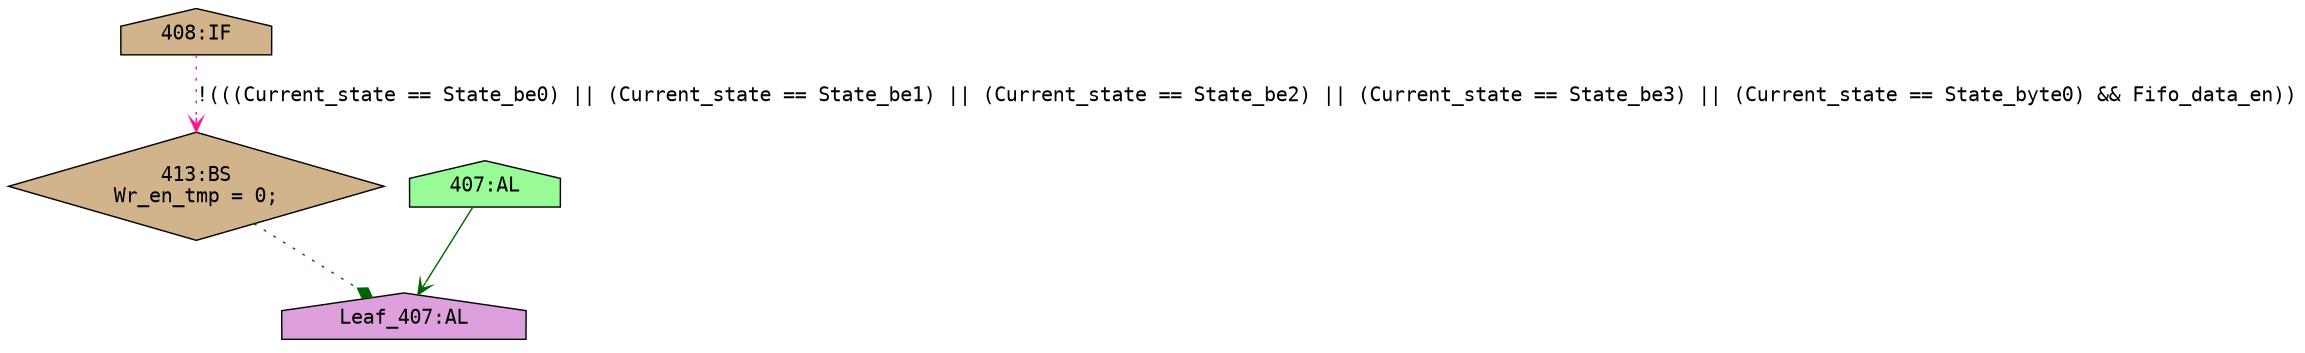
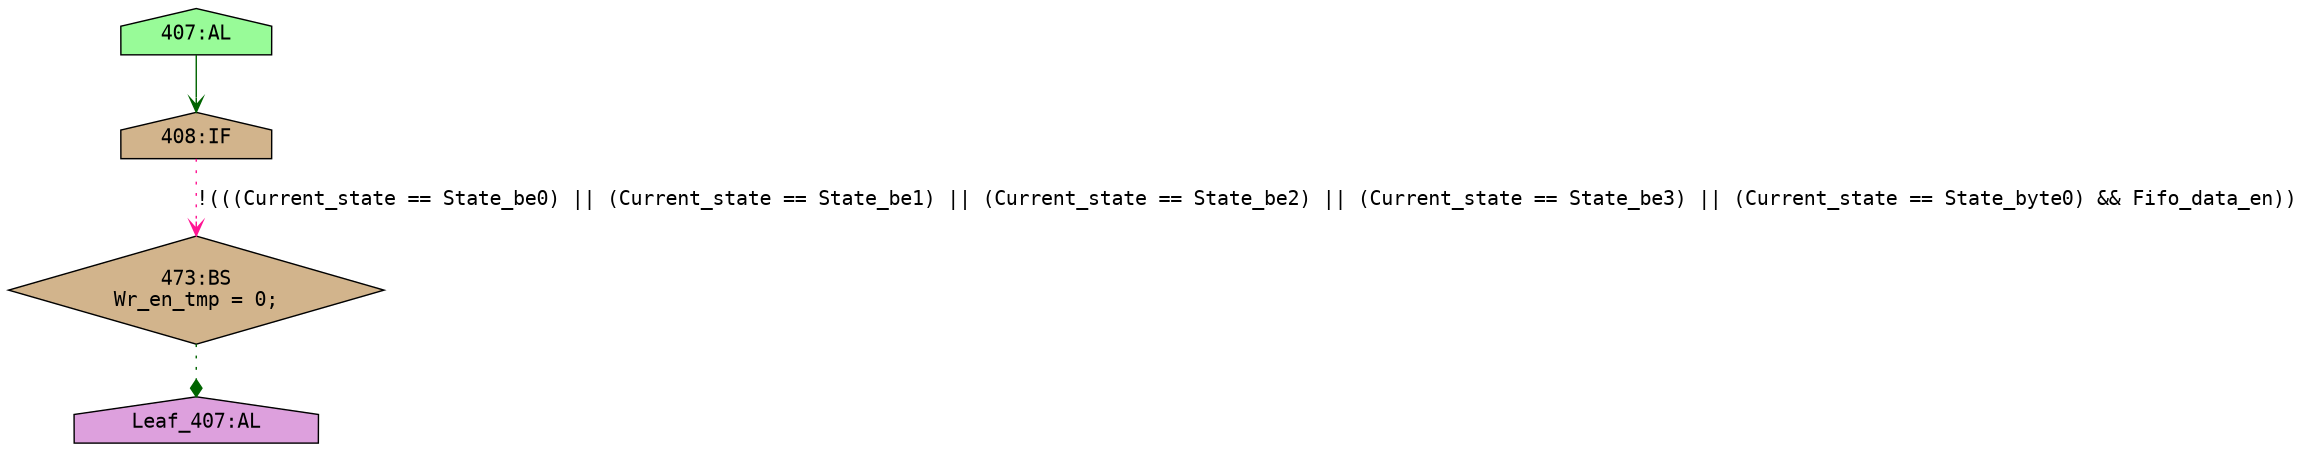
node "413:BS Wr_en_tmp = 0;": label "413:BS Wr_en_tmp = 0;" -> "473:BS Wr_en_tmp = 0;"
edge "407:AL" -> "Leaf_407:AL": now "407:AL" -> "408:IF"
